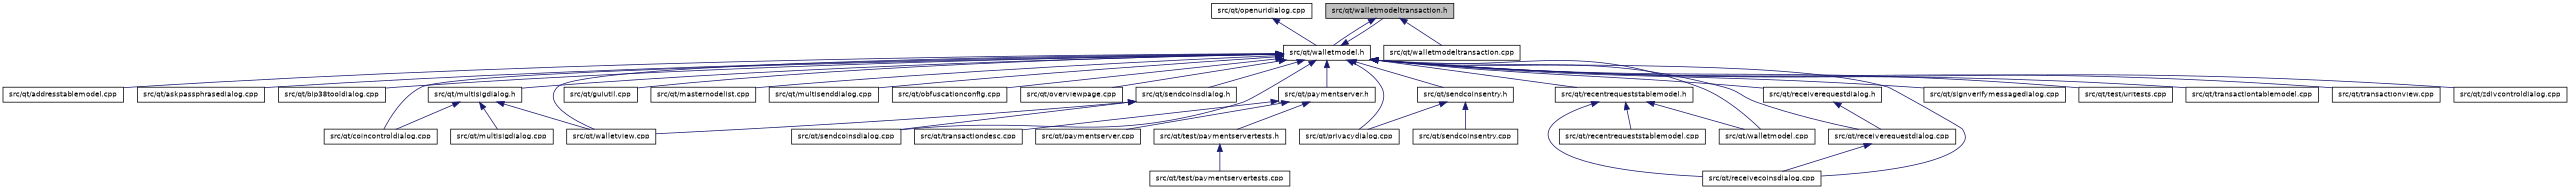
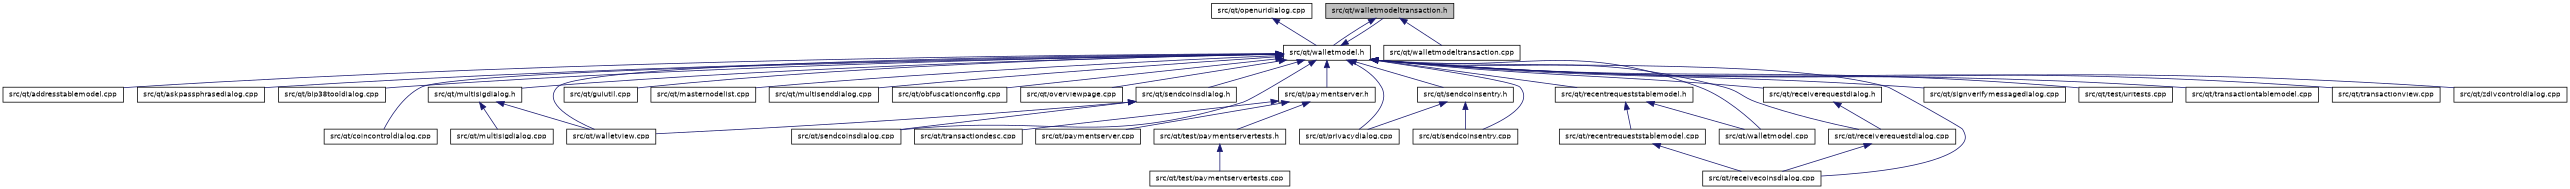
edge "src/qt/sendcoinsentry.cpp" -> "src/qt/walletmodel.h": added
edge "src/qt/coincontroldialog.cpp" -> "src/qt/multisigdialog.h": removed
edge "src/qt/receivecoinsdialog.cpp" -> "src/qt/recentrequeststablemodel.h": now "src/qt/receivecoinsdialog.cpp" -> "src/qt/recentrequeststablemodel.cpp"
